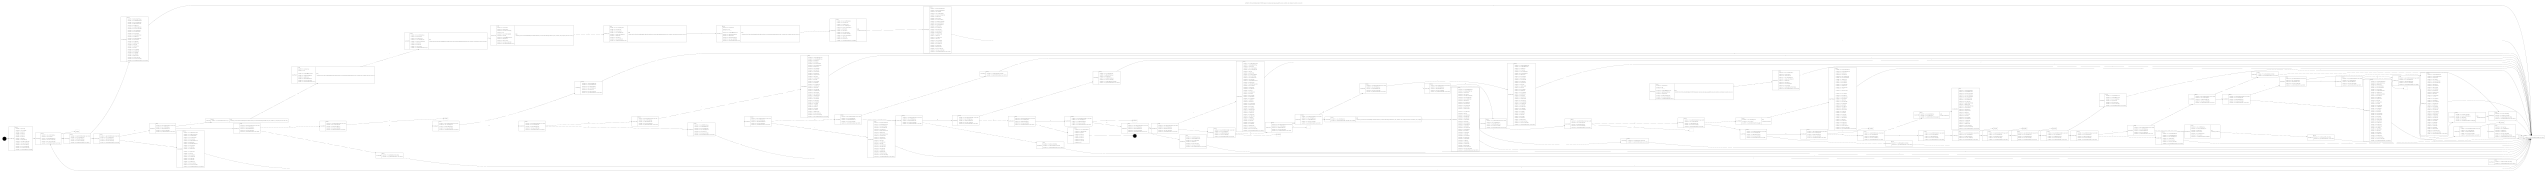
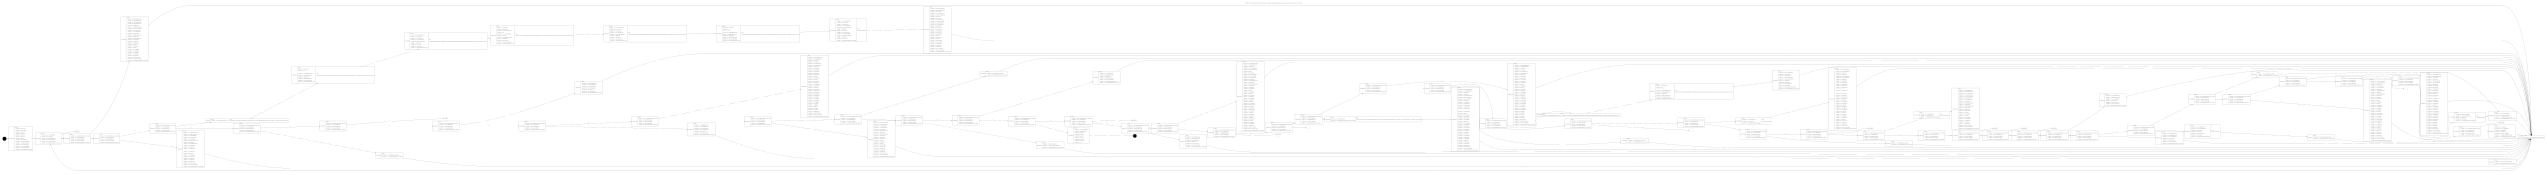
node "0x40240b [5]": added
